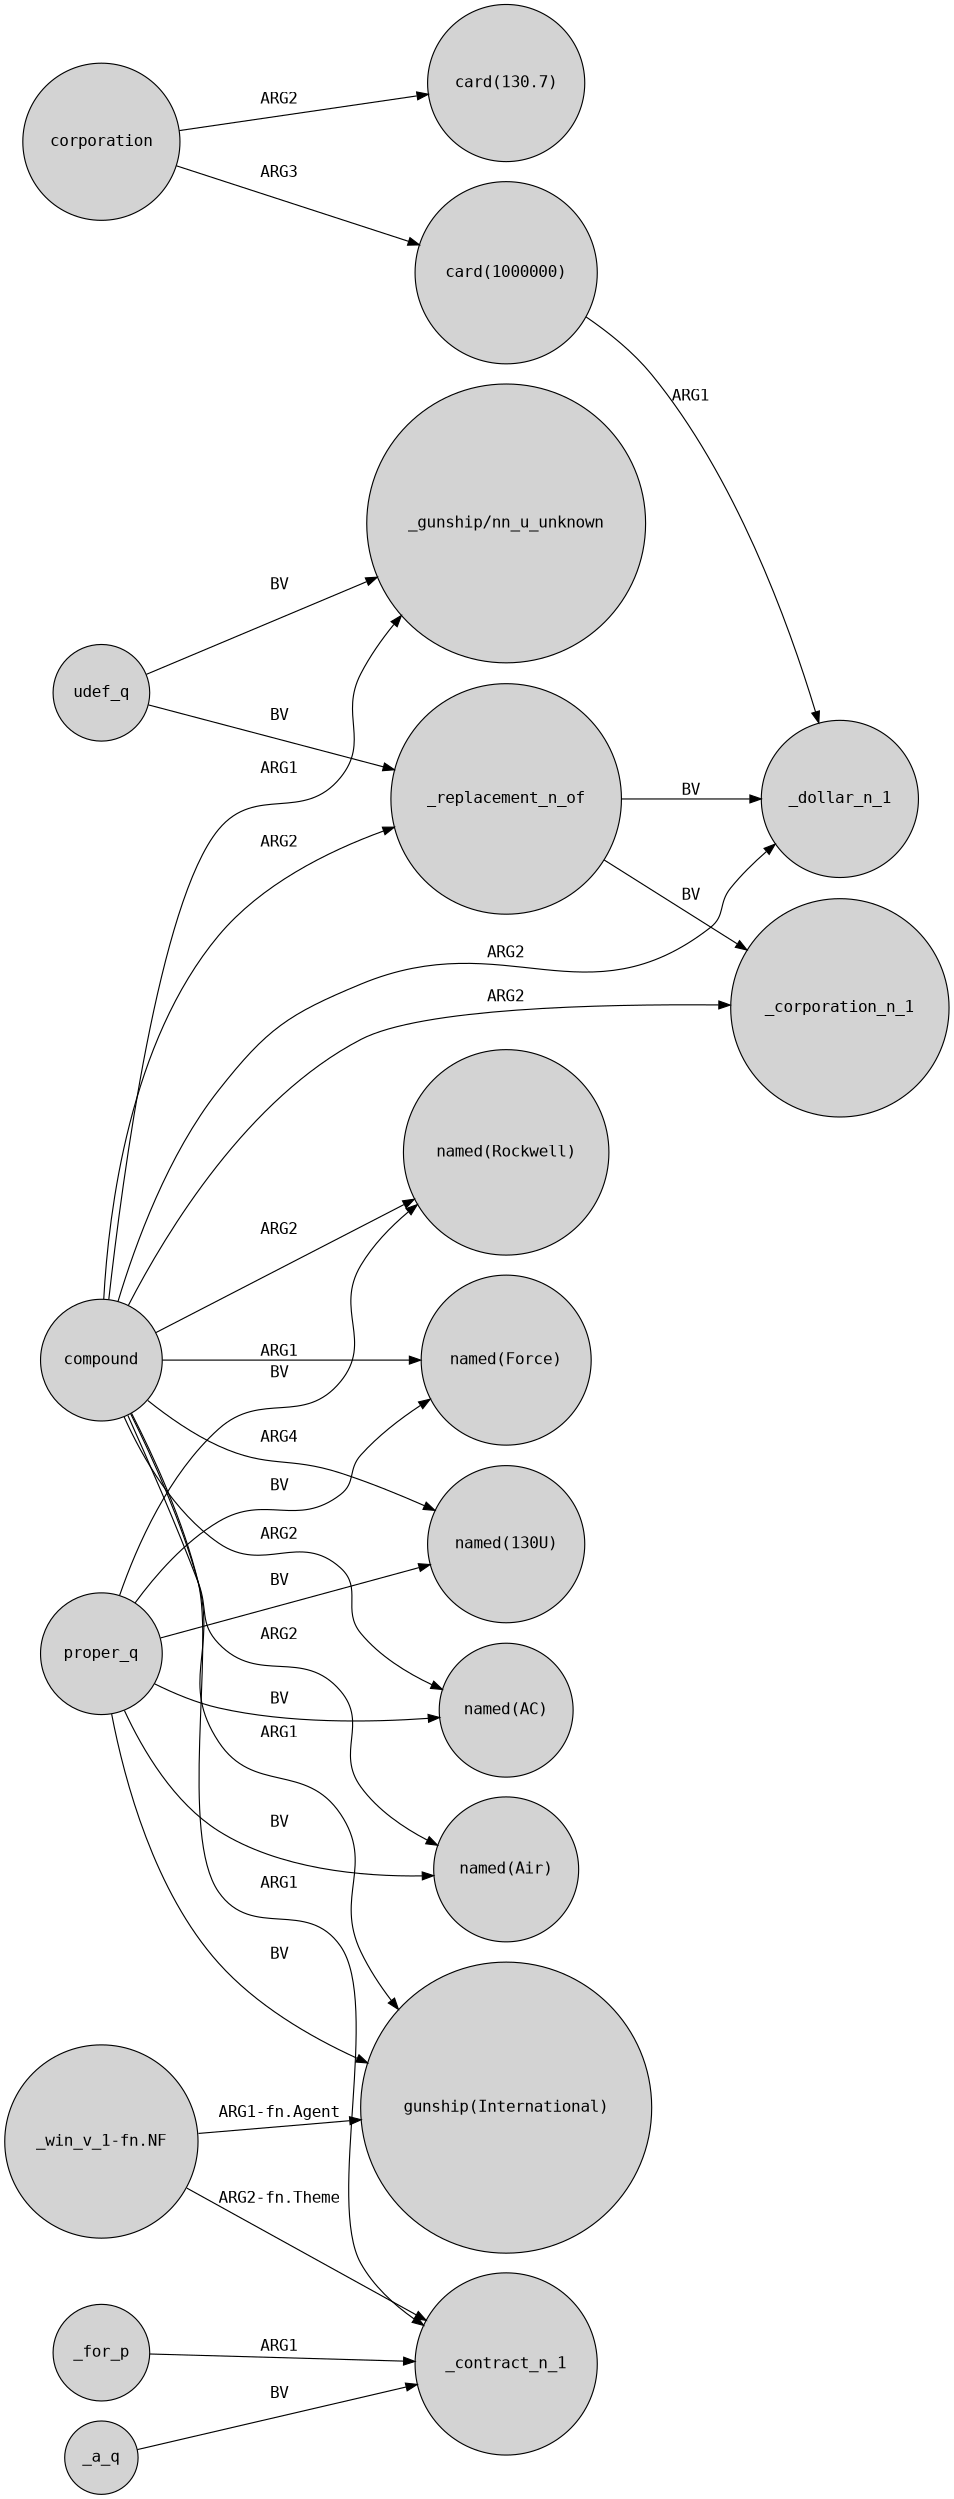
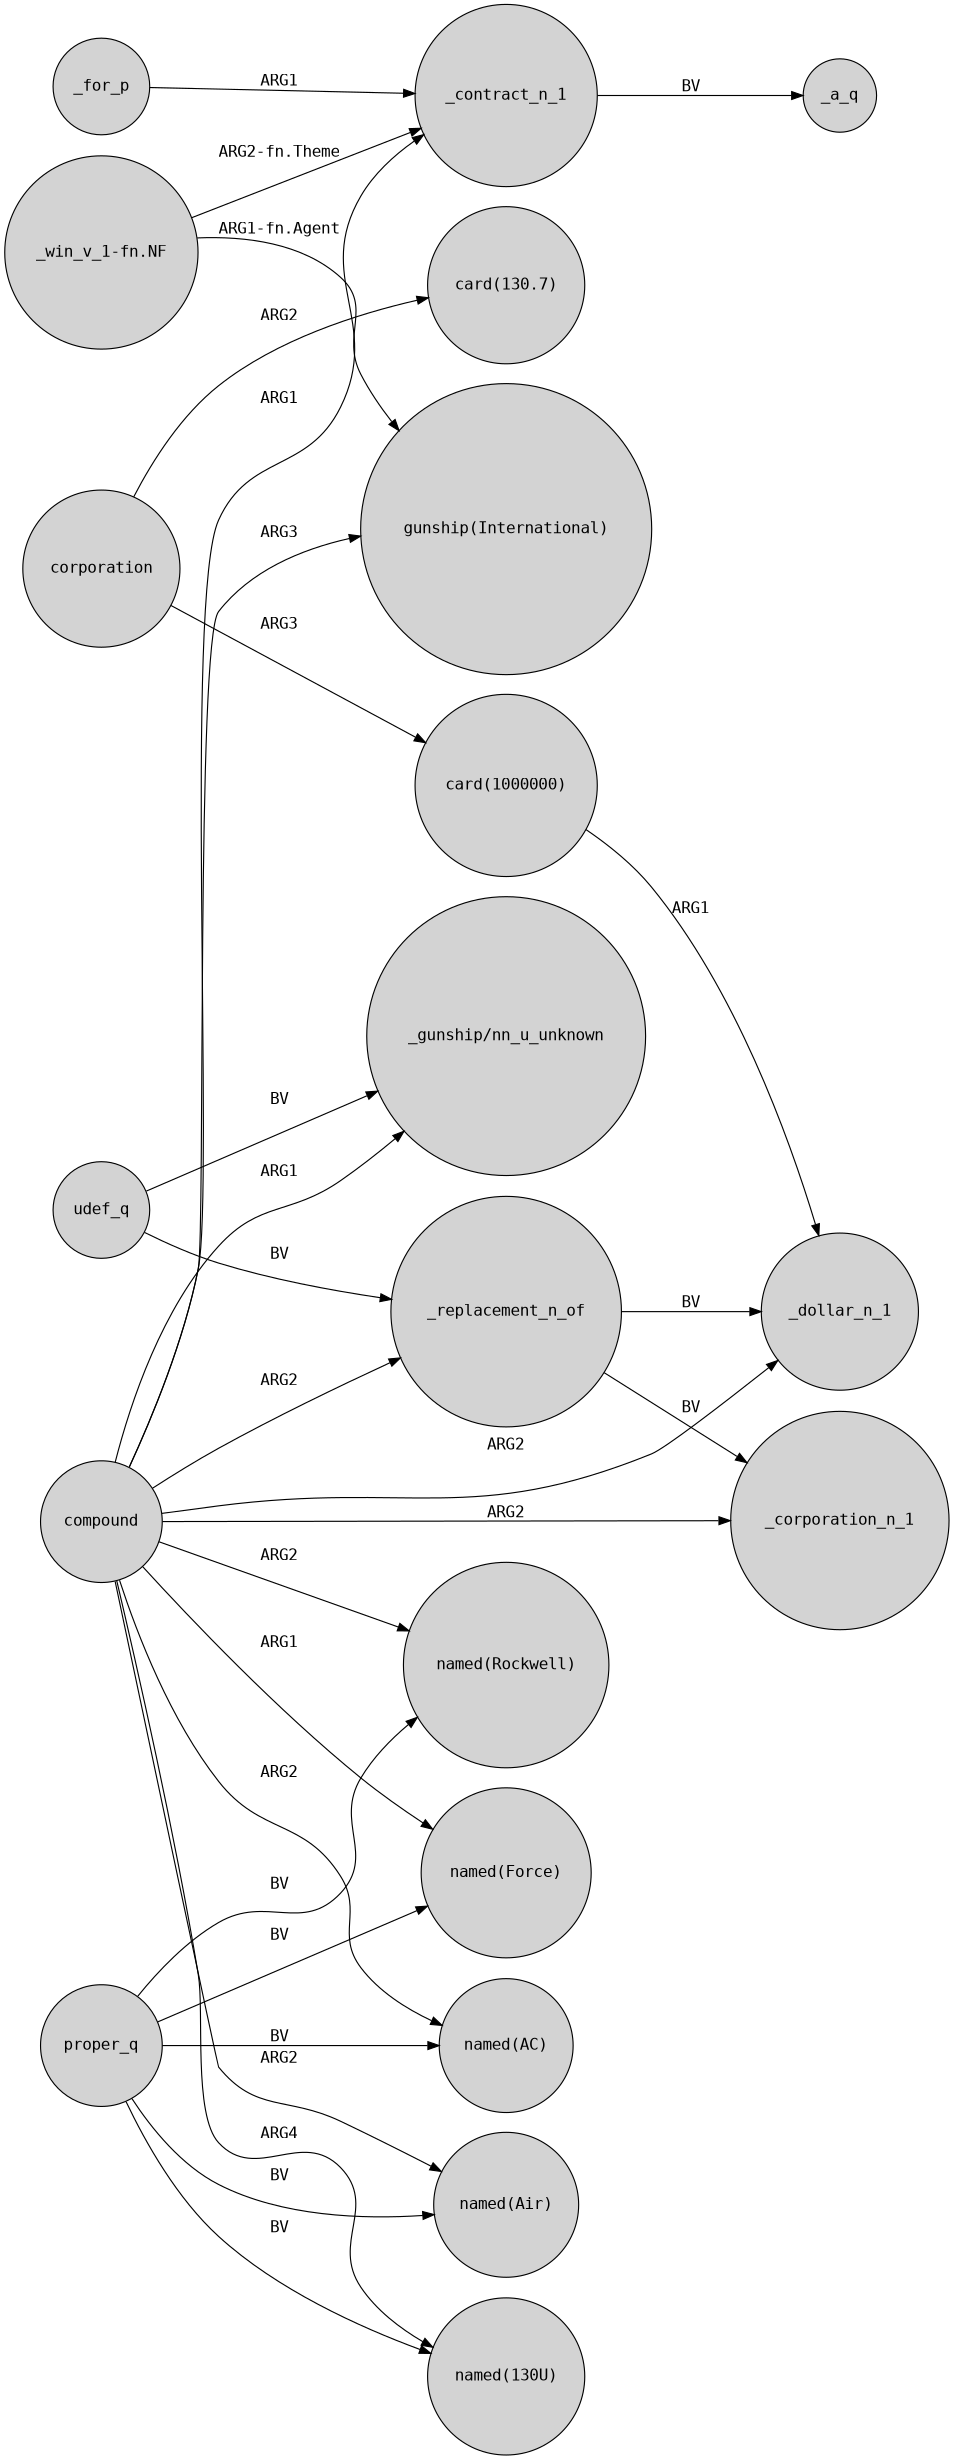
edge "compound" -> "gunship(International)": label "ARG1" -> "ARG3"
edge "proper_q" -> "gunship(International)": removed, label "BV"
edge "_a_q" -> "_contract_n_1": reversed
